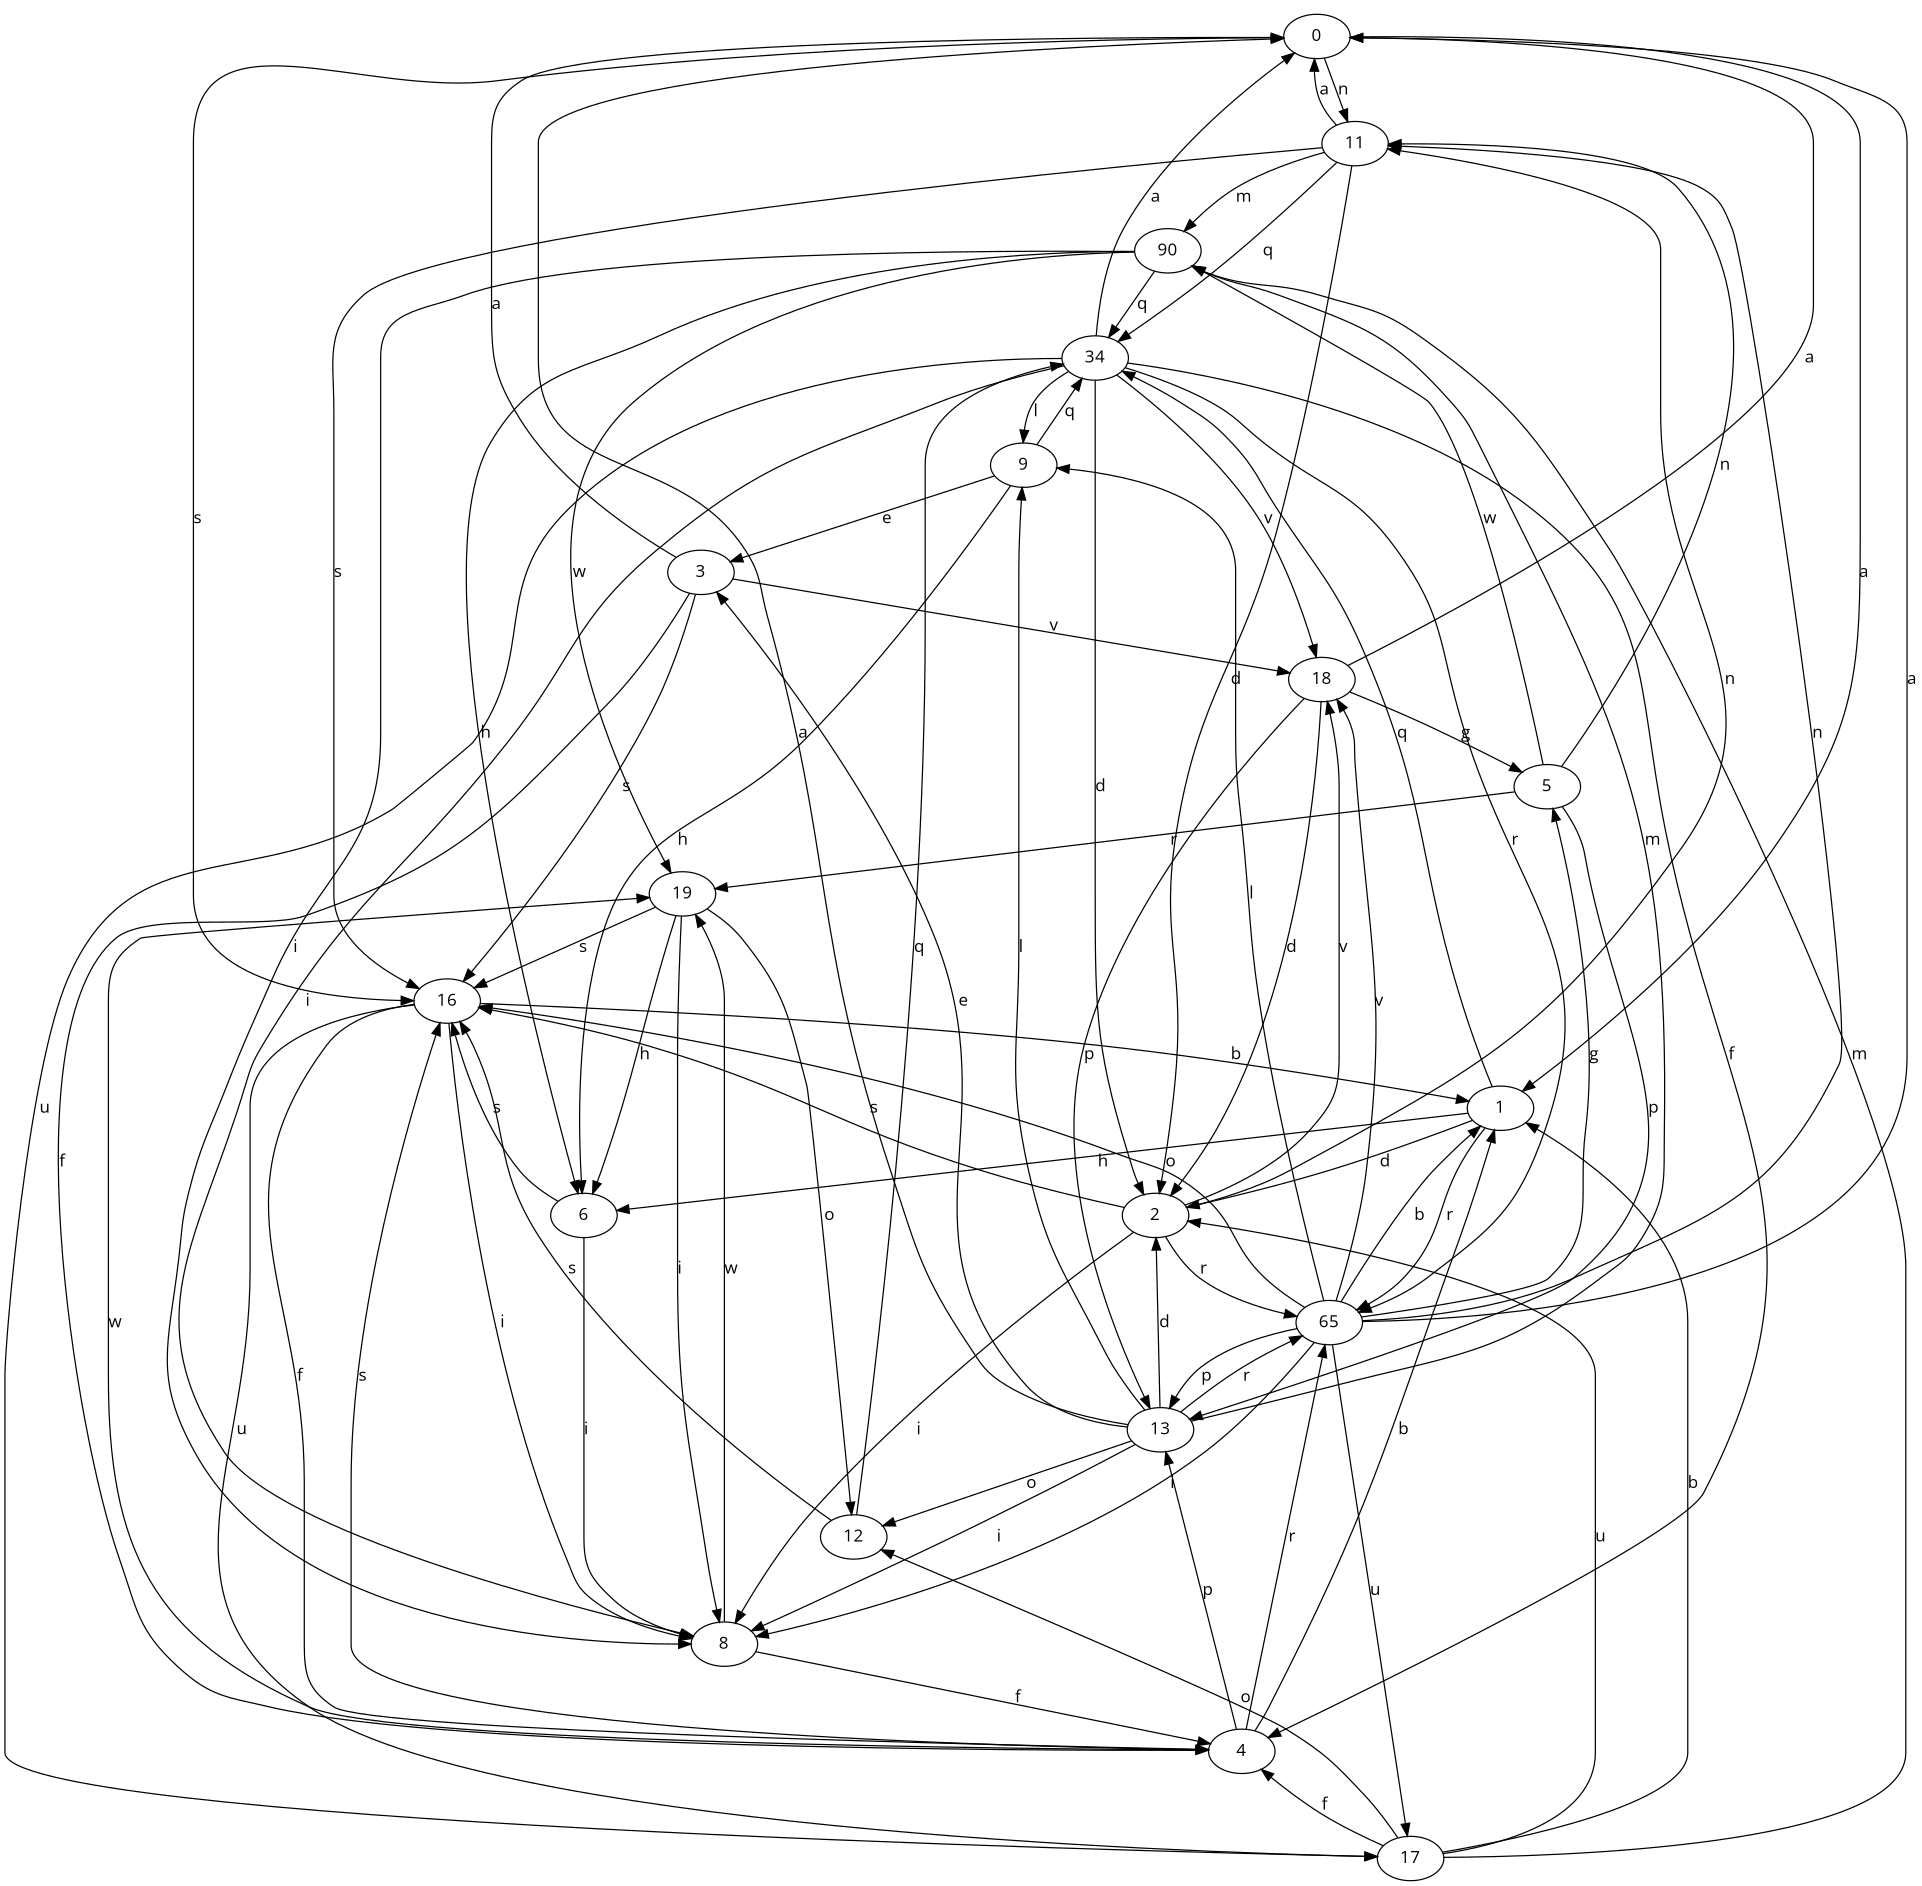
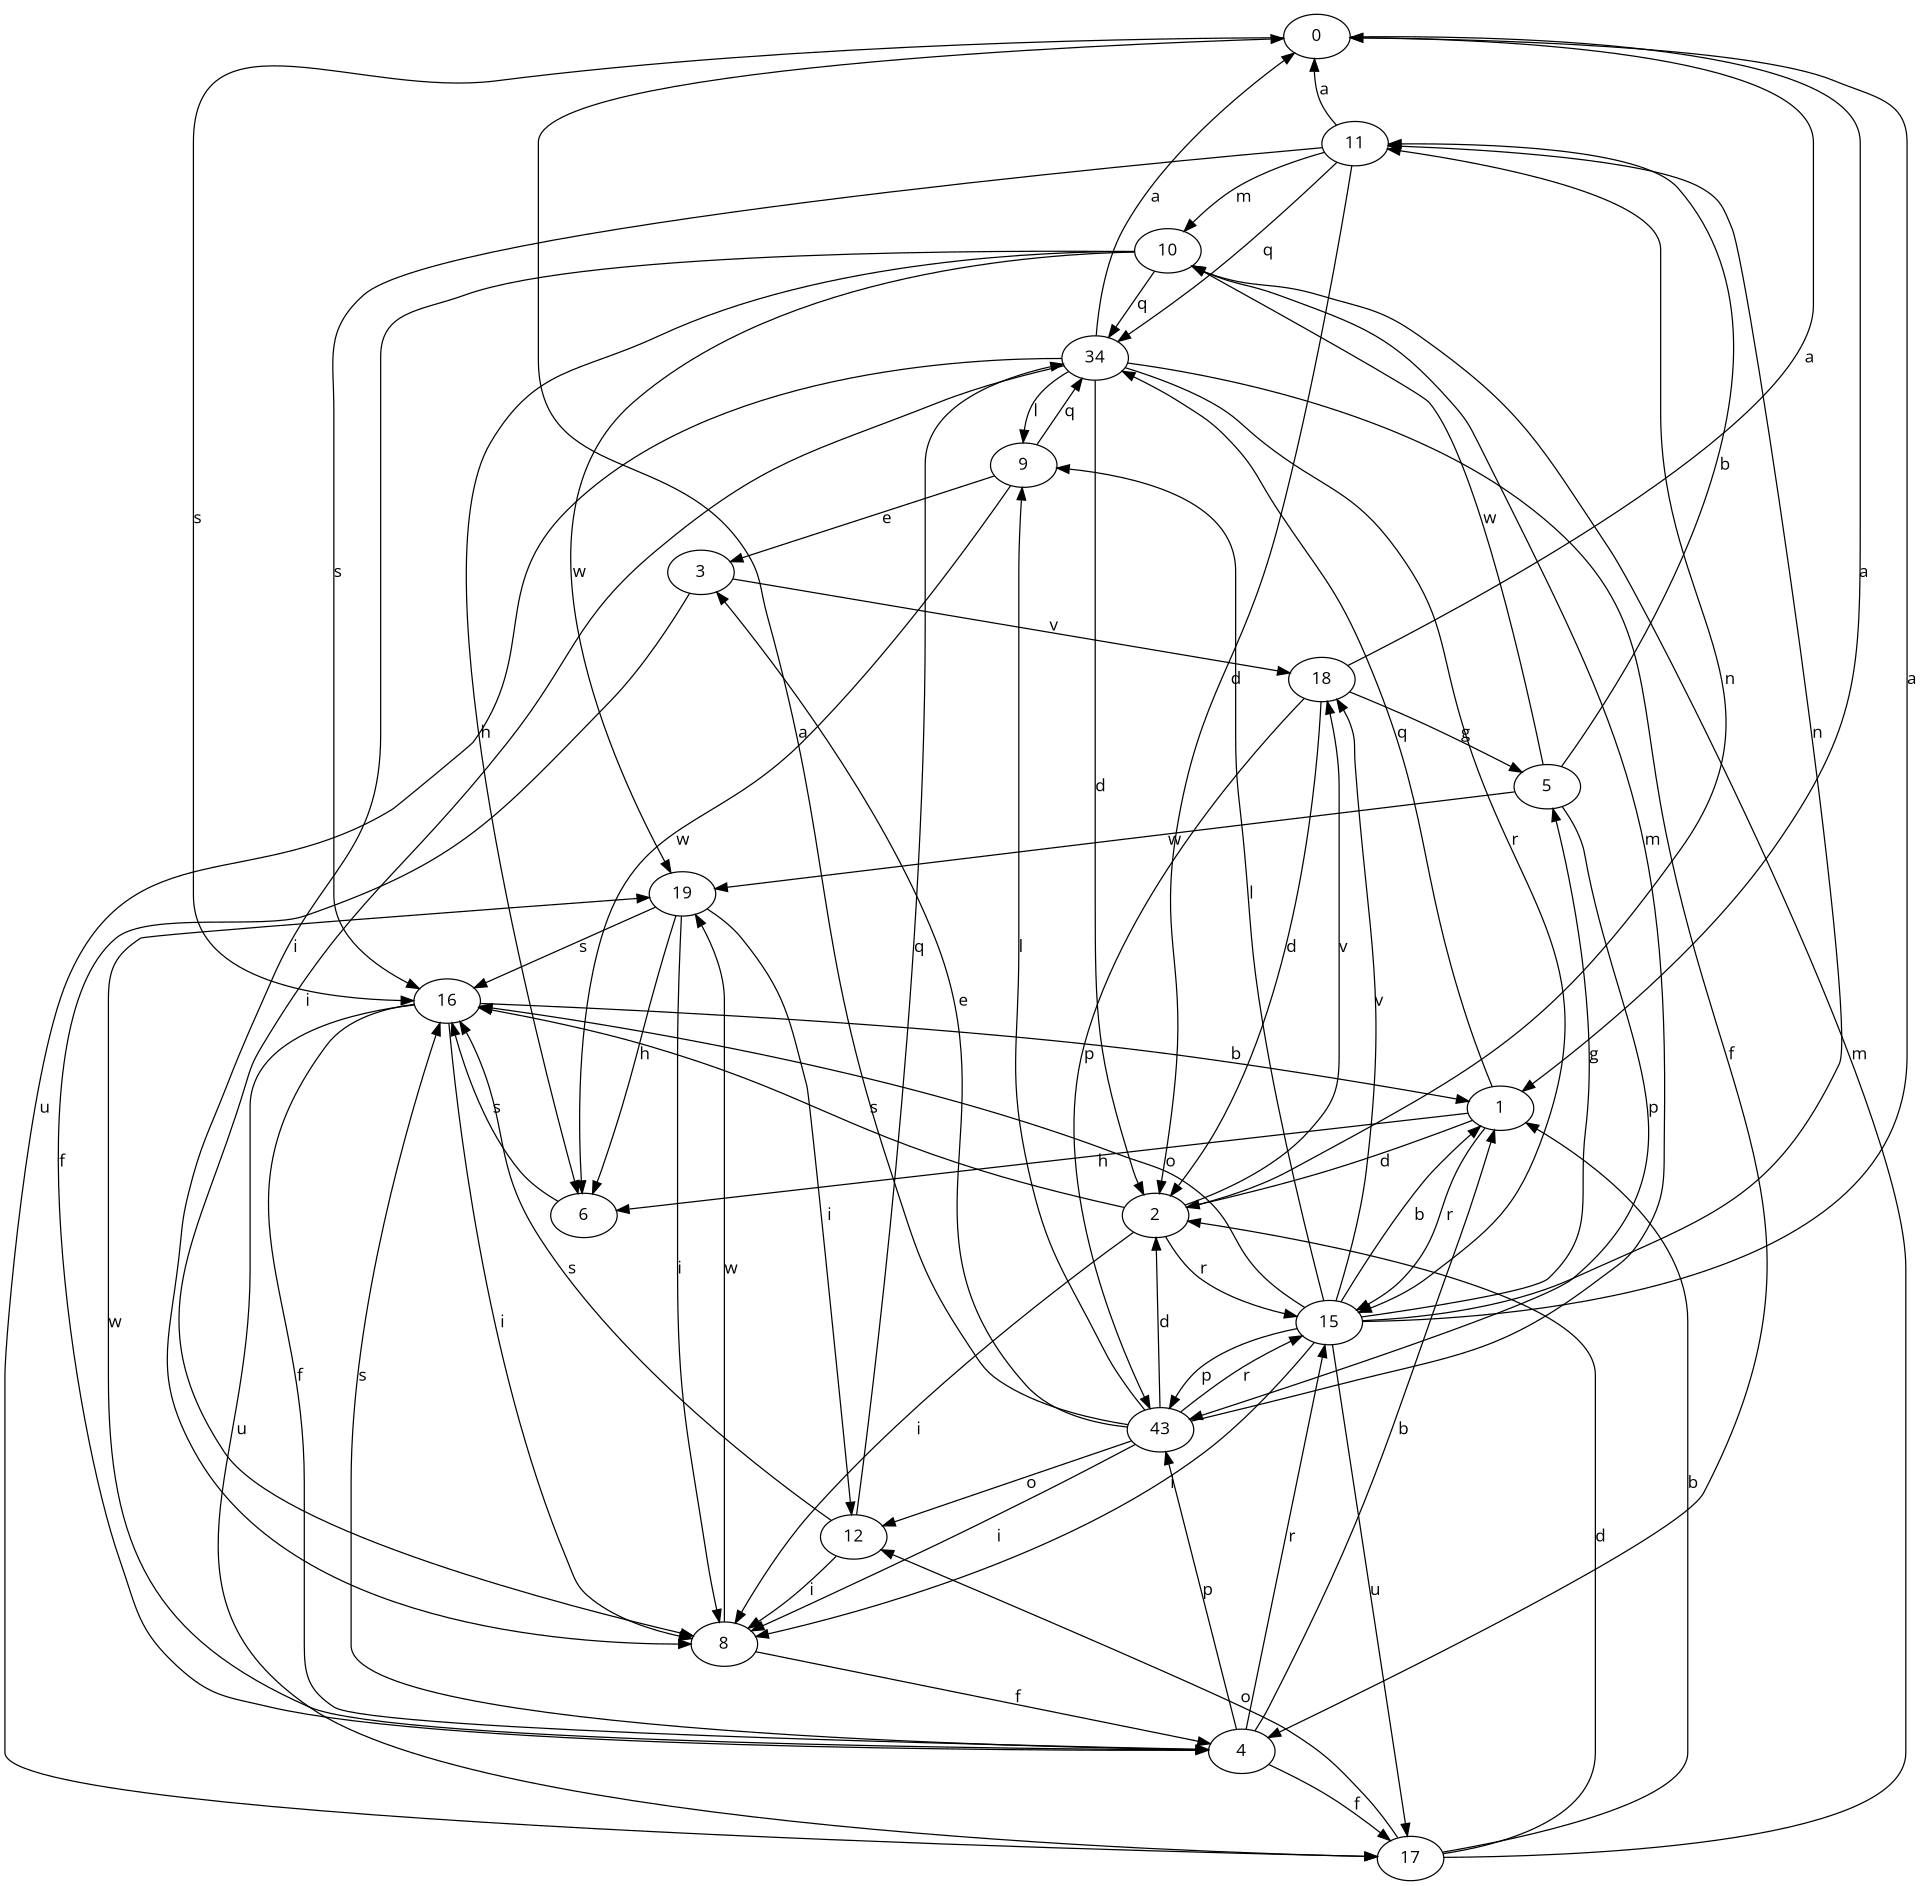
edge "3" -> "0": removed, label "a"
edge "0" -> "11": removed, label "n"
node "90": label "90" -> "10"
edge "5" -> "11": label "n" -> "b"
edge "34" -> "18": removed, label "v"
edge "3" -> "16": removed, label "s"
edge "9" -> "6": label "h" -> "w"
edge "5" -> "19": label "r" -> "w"
edge "19" -> "12": label "o" -> "i"
node "65": label "65" -> "15"
node "13": label "13" -> "43"
edge "6" -> "8": now "12" -> "8"
edge "17" -> "2": label "u" -> "d"
edge "17" -> "4": reversed
